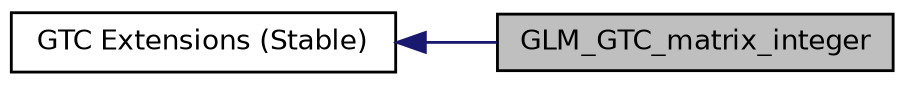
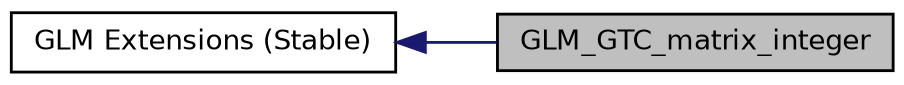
node "GTC Extensions (Stable)": label "GTC Extensions (Stable)" -> "GLM Extensions (Stable)"
